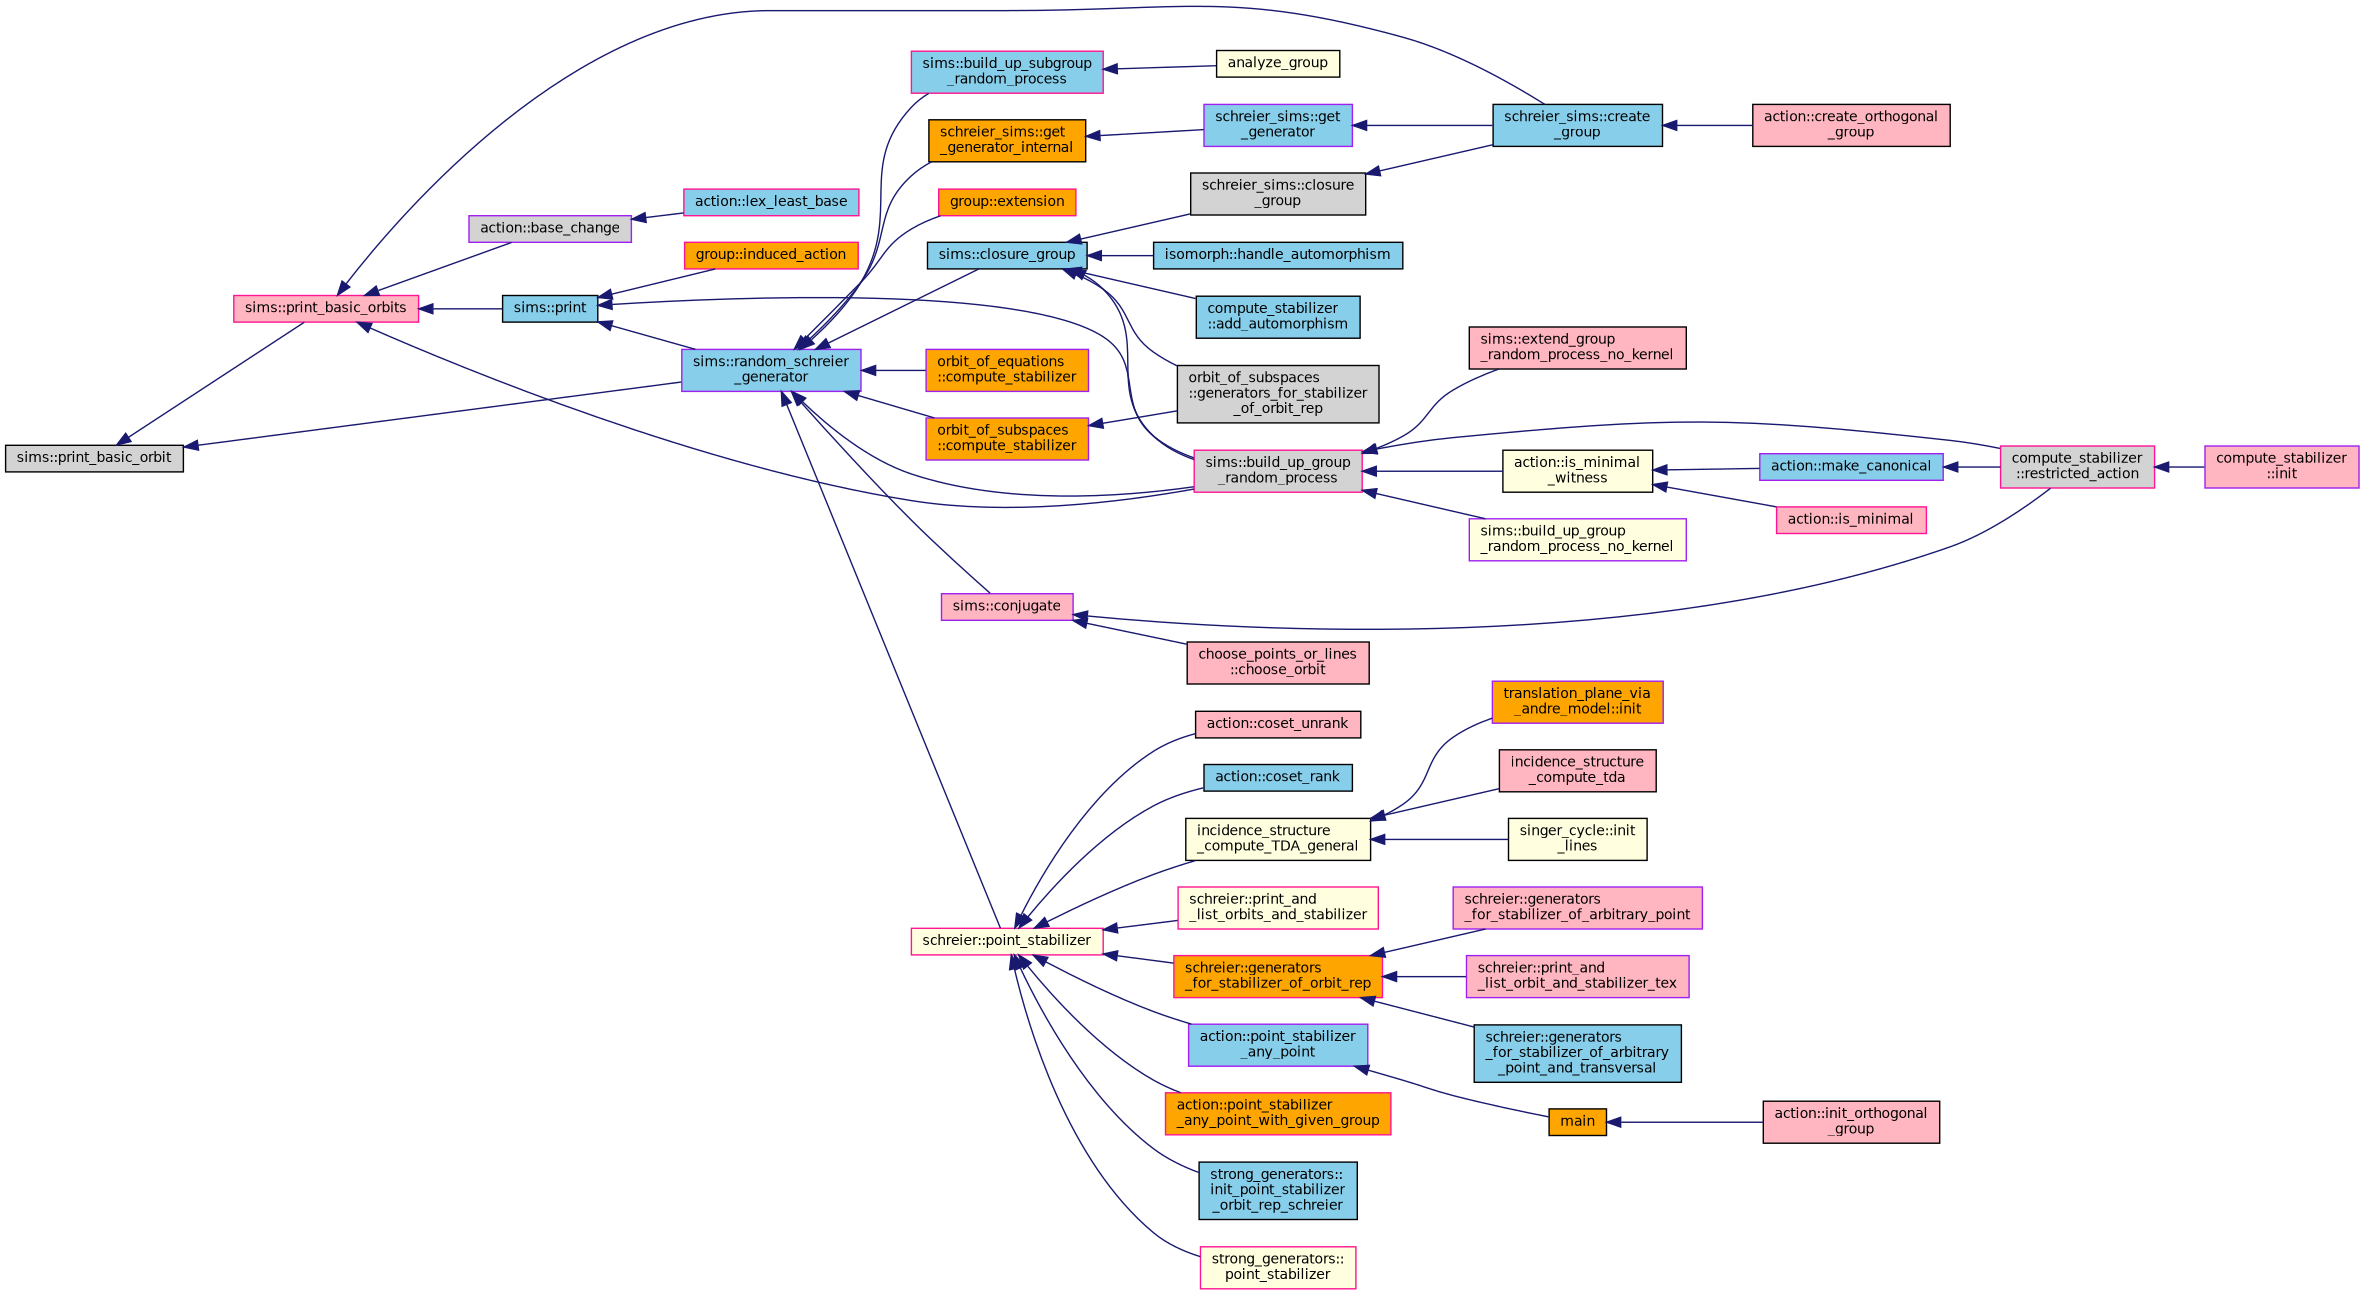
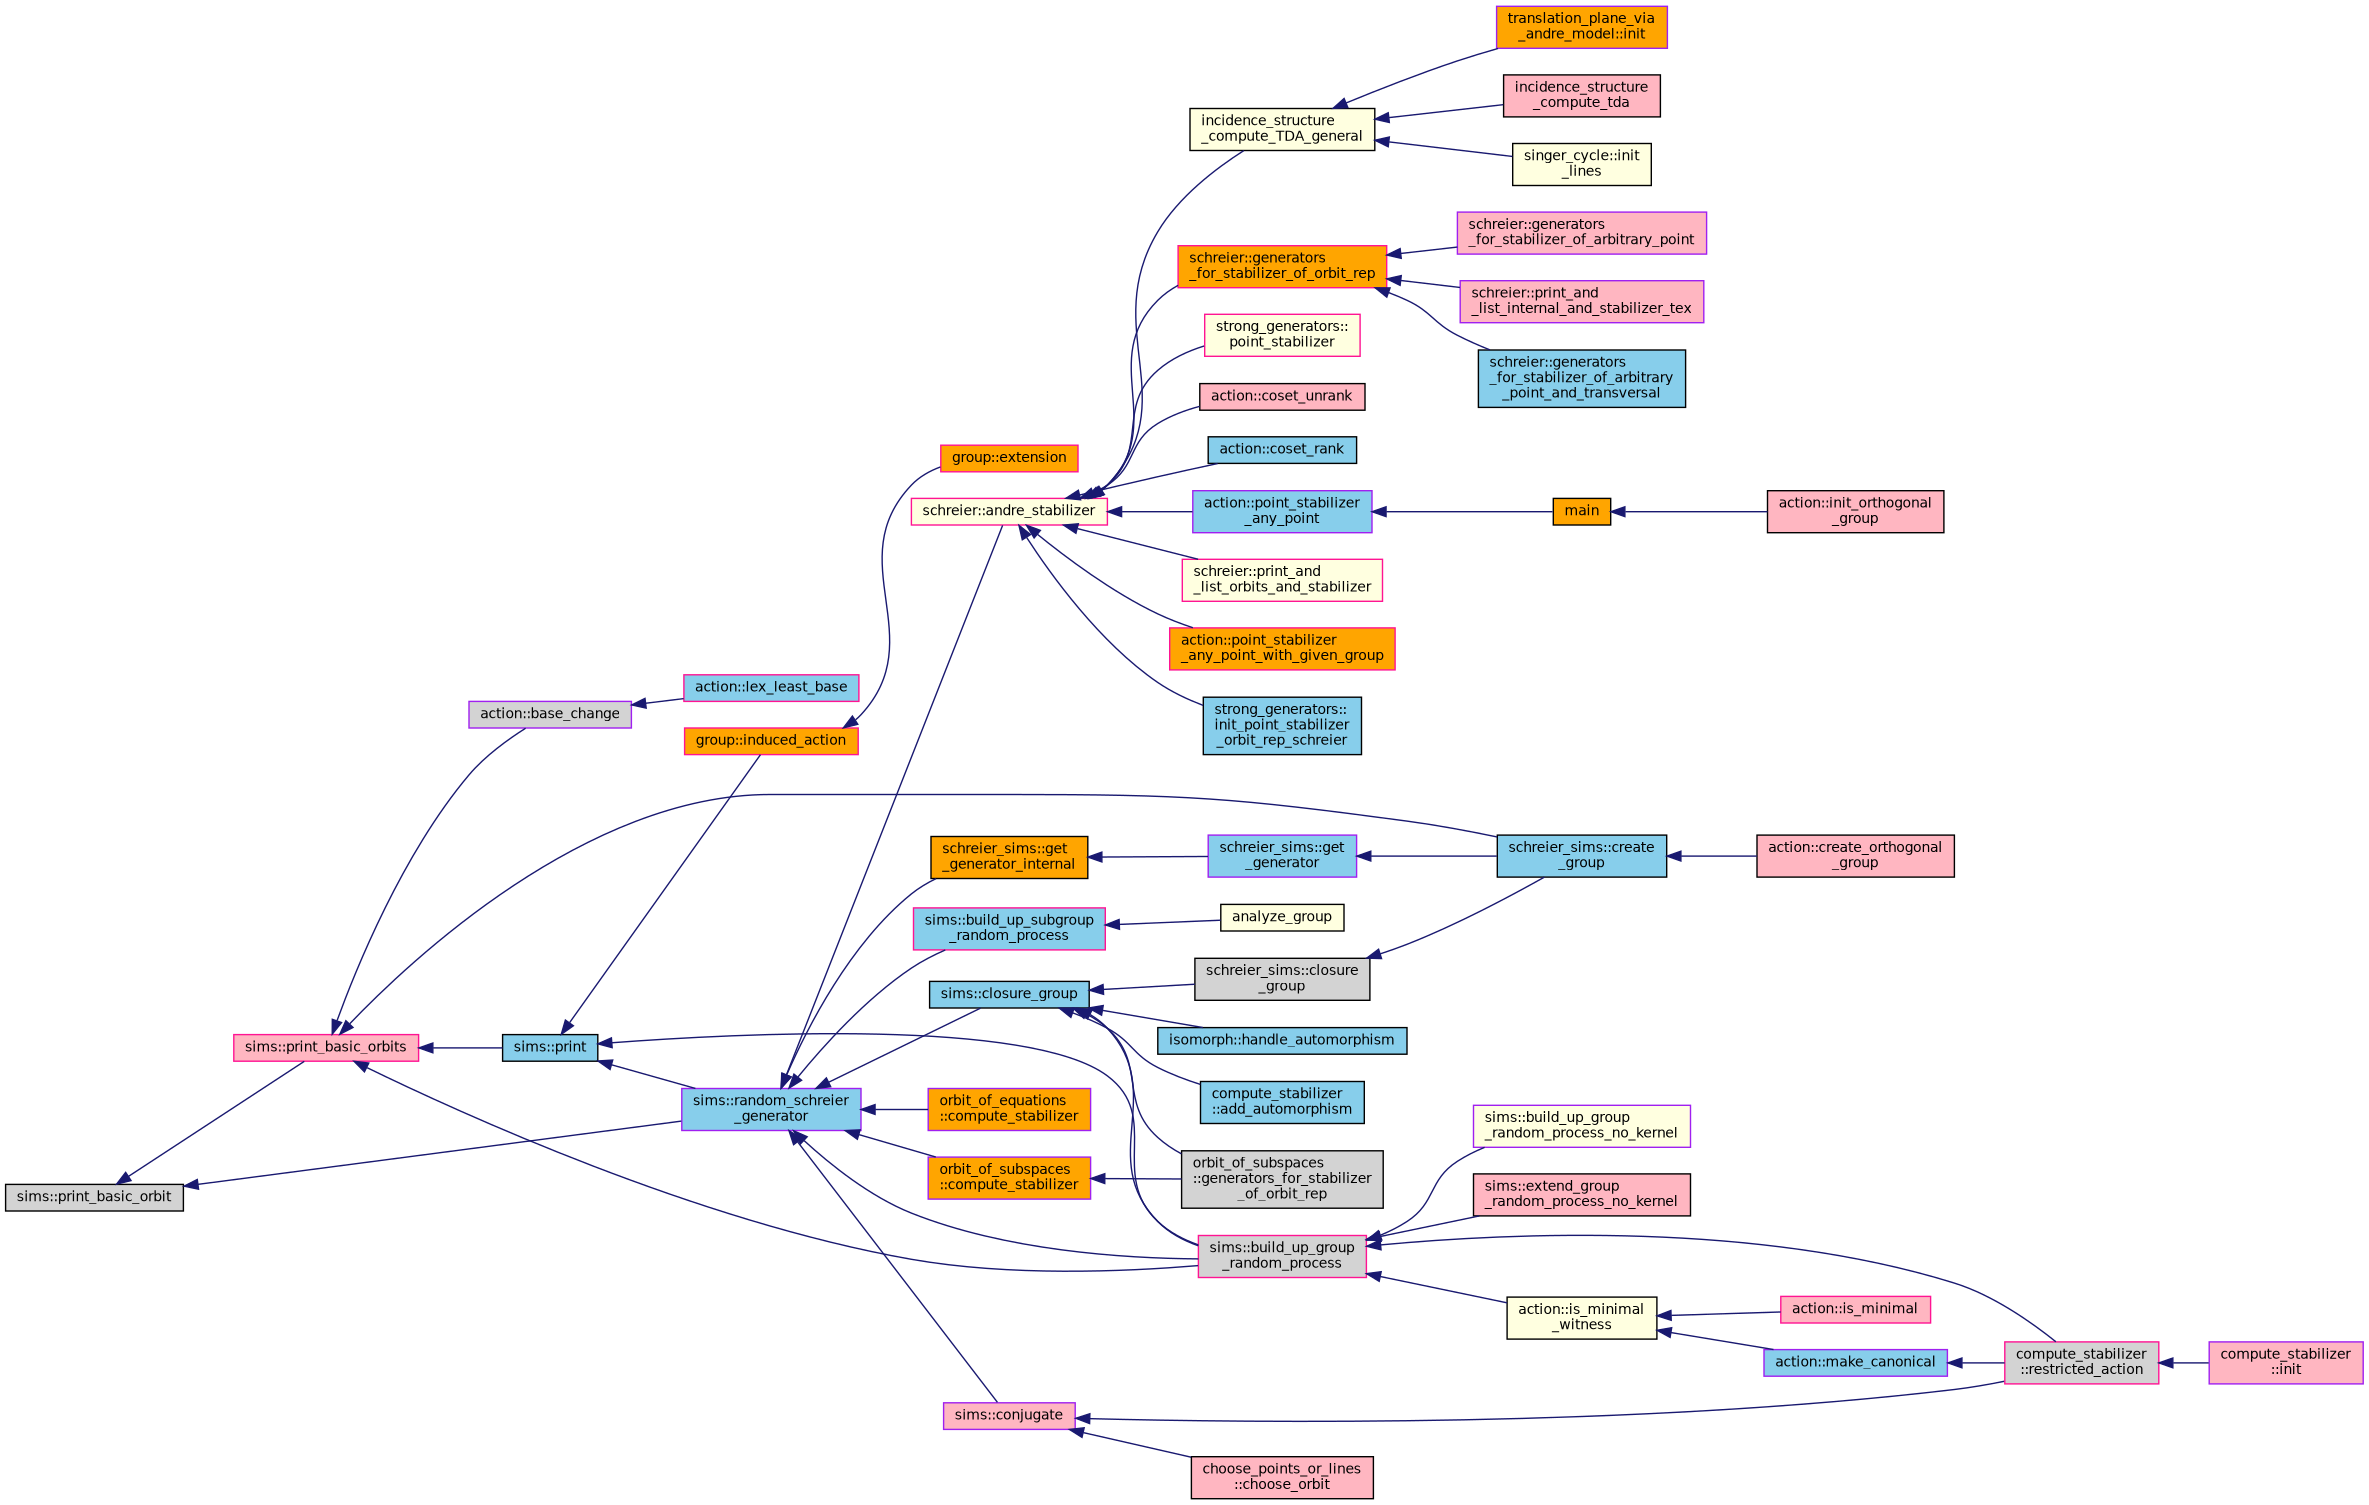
edge "group::extension" -> "sims::random_schreier _generator": now "group::extension" -> "group::induced_action"
node "schreier::point_stabilizer": label "schreier::point_stabilizer" -> "schreier::andre_stabilizer"
node "schreier::print_and _list_orbit_and_stabilizer_tex": label "schreier::print_and _list_orbit_and_stabilizer_tex" -> "schreier::print_and _list_internal_and_stabilizer_tex"
